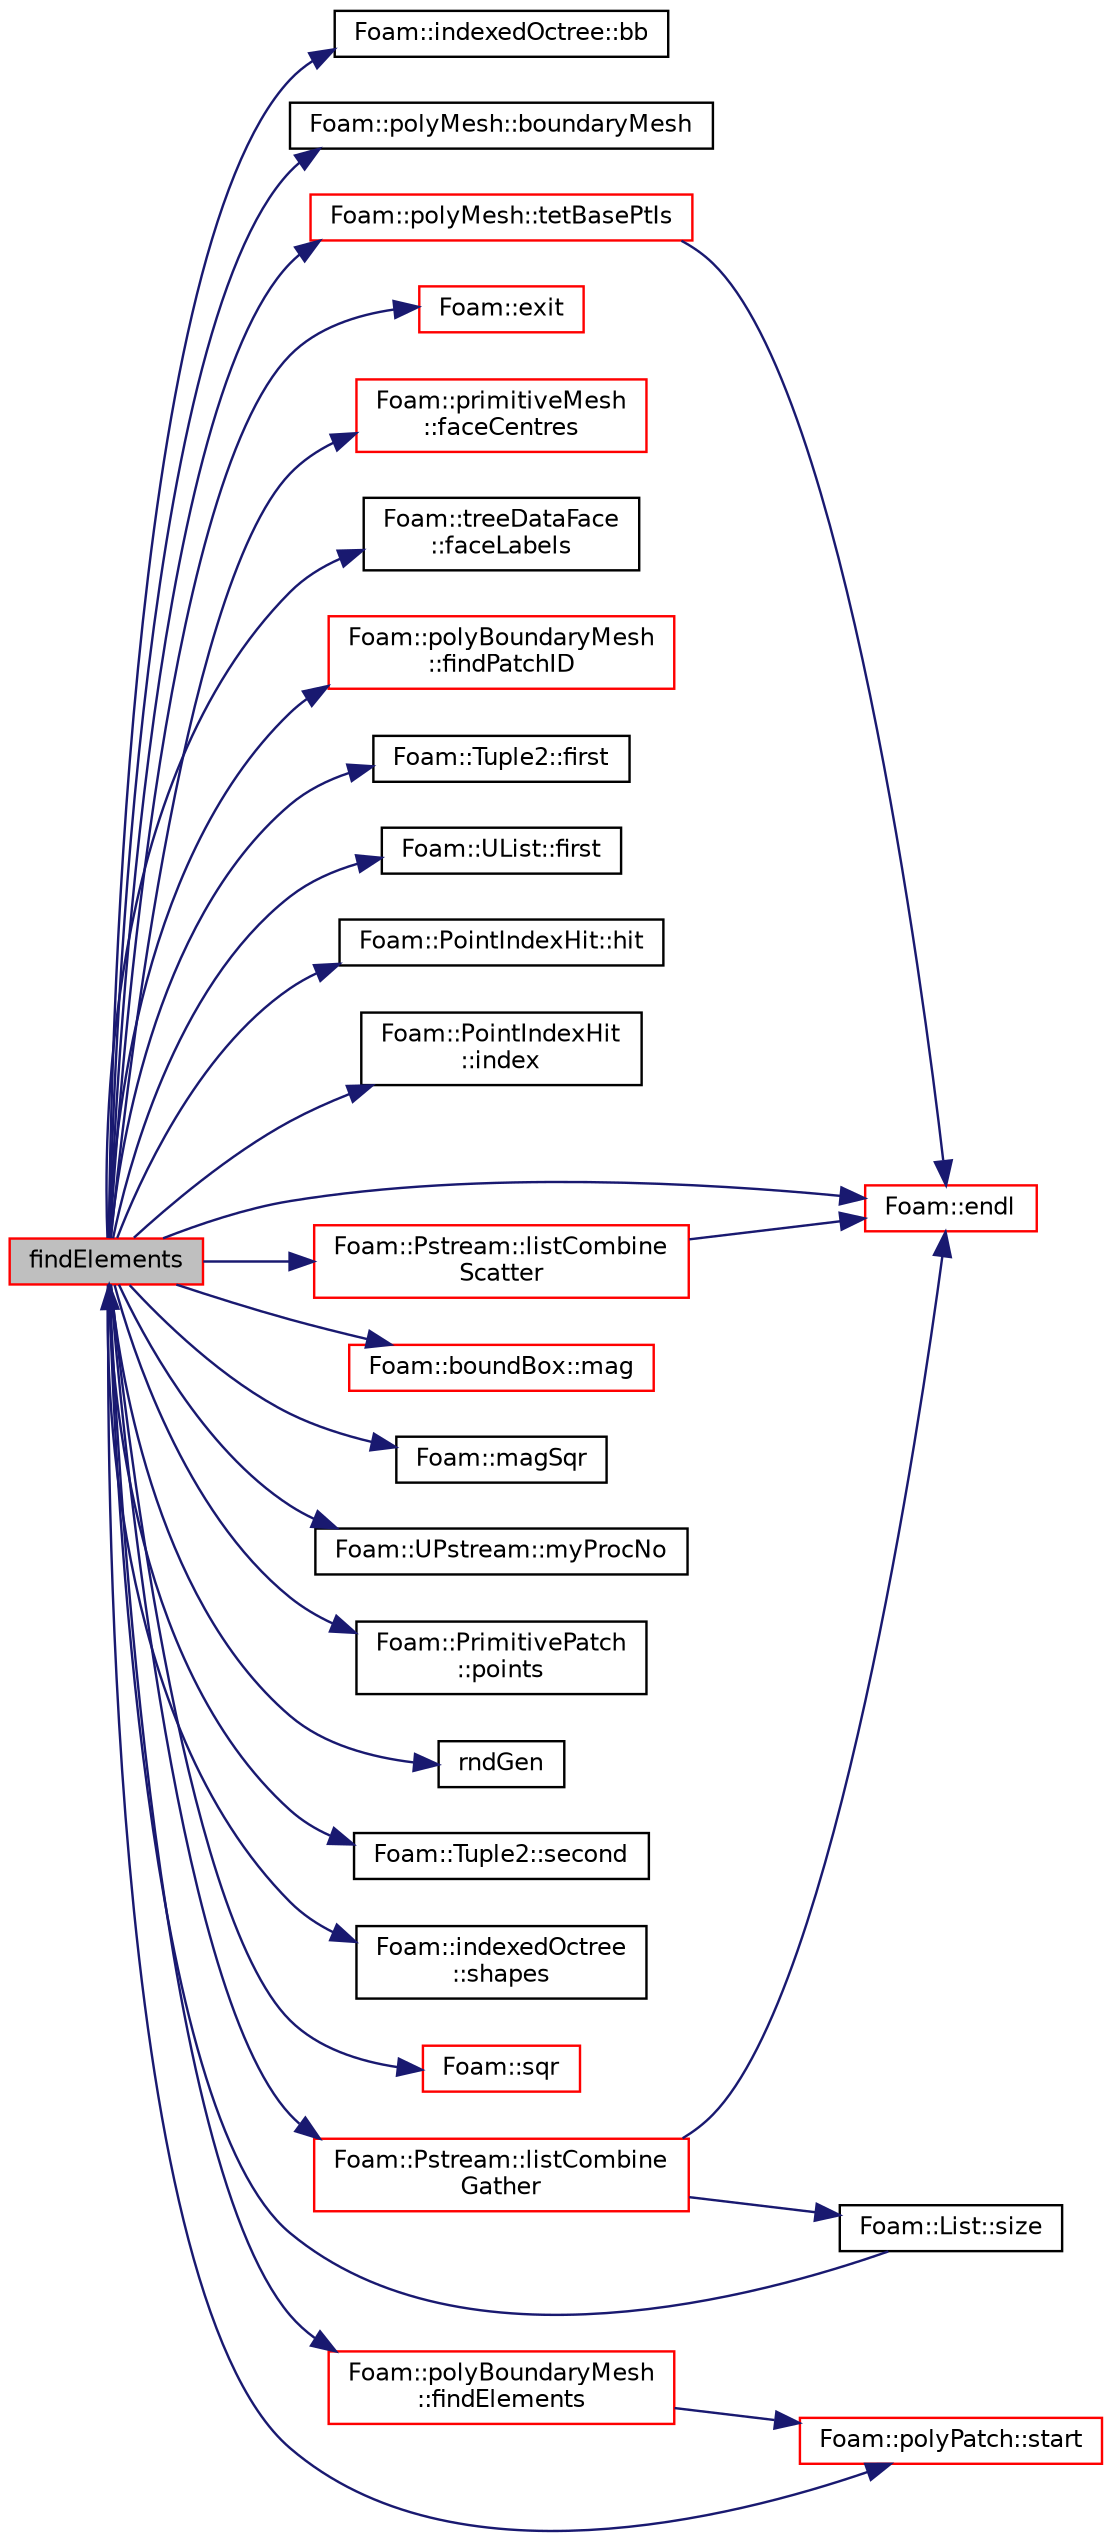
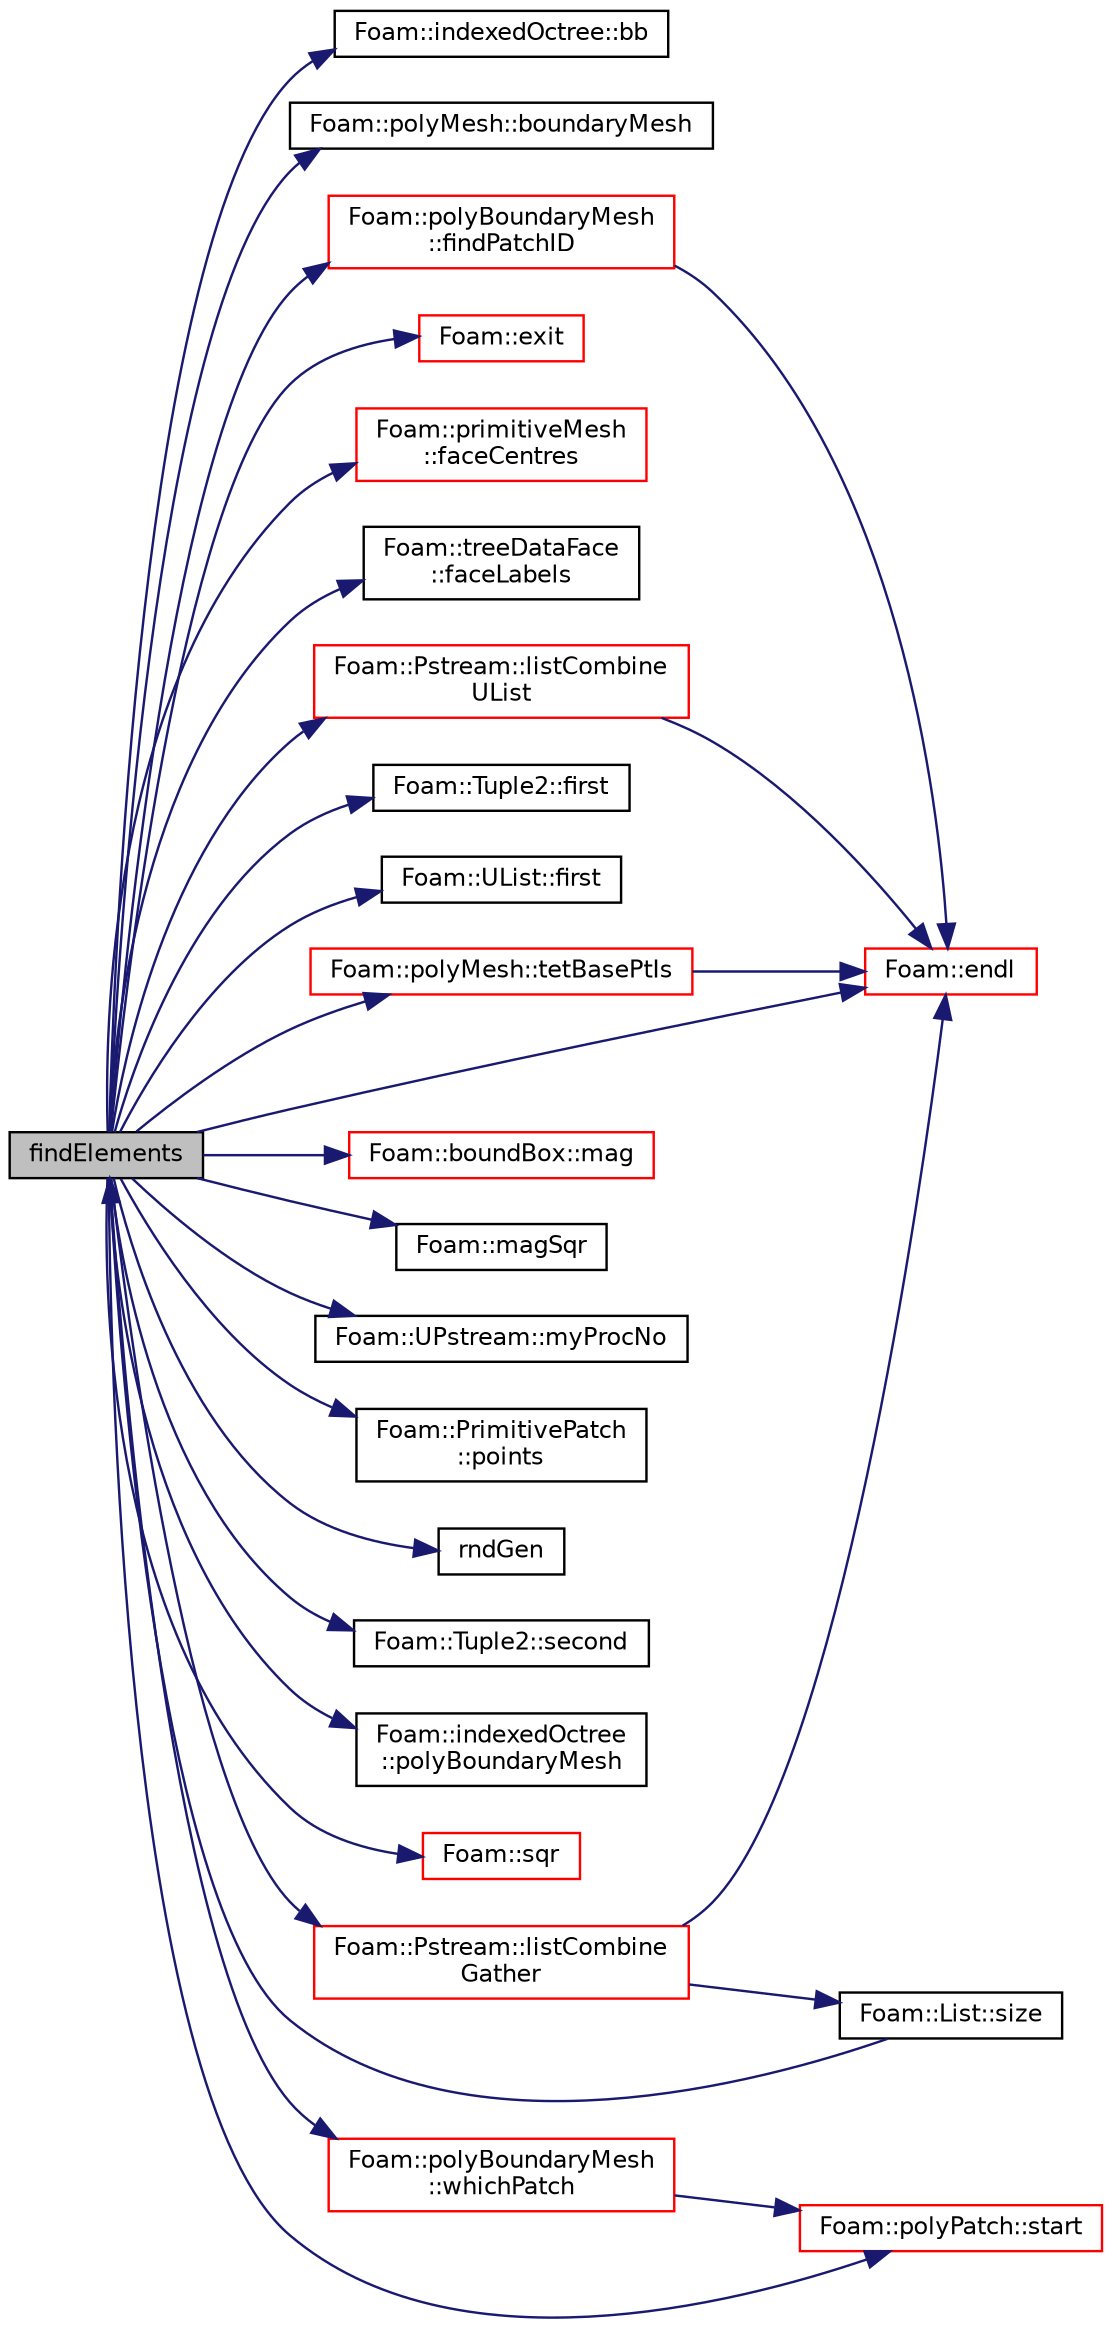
edge "Foam::polyBoundaryMesh ::findPatchID" -> "Foam::endl": added
node "Foam::PointIndexHit::hit": removed
node "Foam::PointIndexHit ::index": removed
node "findElements": color red -> black
node "Foam::Pstream::listCombine Scatter": label "Foam::Pstream::listCombine Scatter" -> "Foam::Pstream::listCombine UList"
node "Foam::indexedOctree ::shapes": label "Foam::indexedOctree ::shapes" -> "Foam::indexedOctree ::polyBoundaryMesh"
node "Foam::polyBoundaryMesh ::findElements": label "Foam::polyBoundaryMesh ::findElements" -> "Foam::polyBoundaryMesh ::whichPatch"
